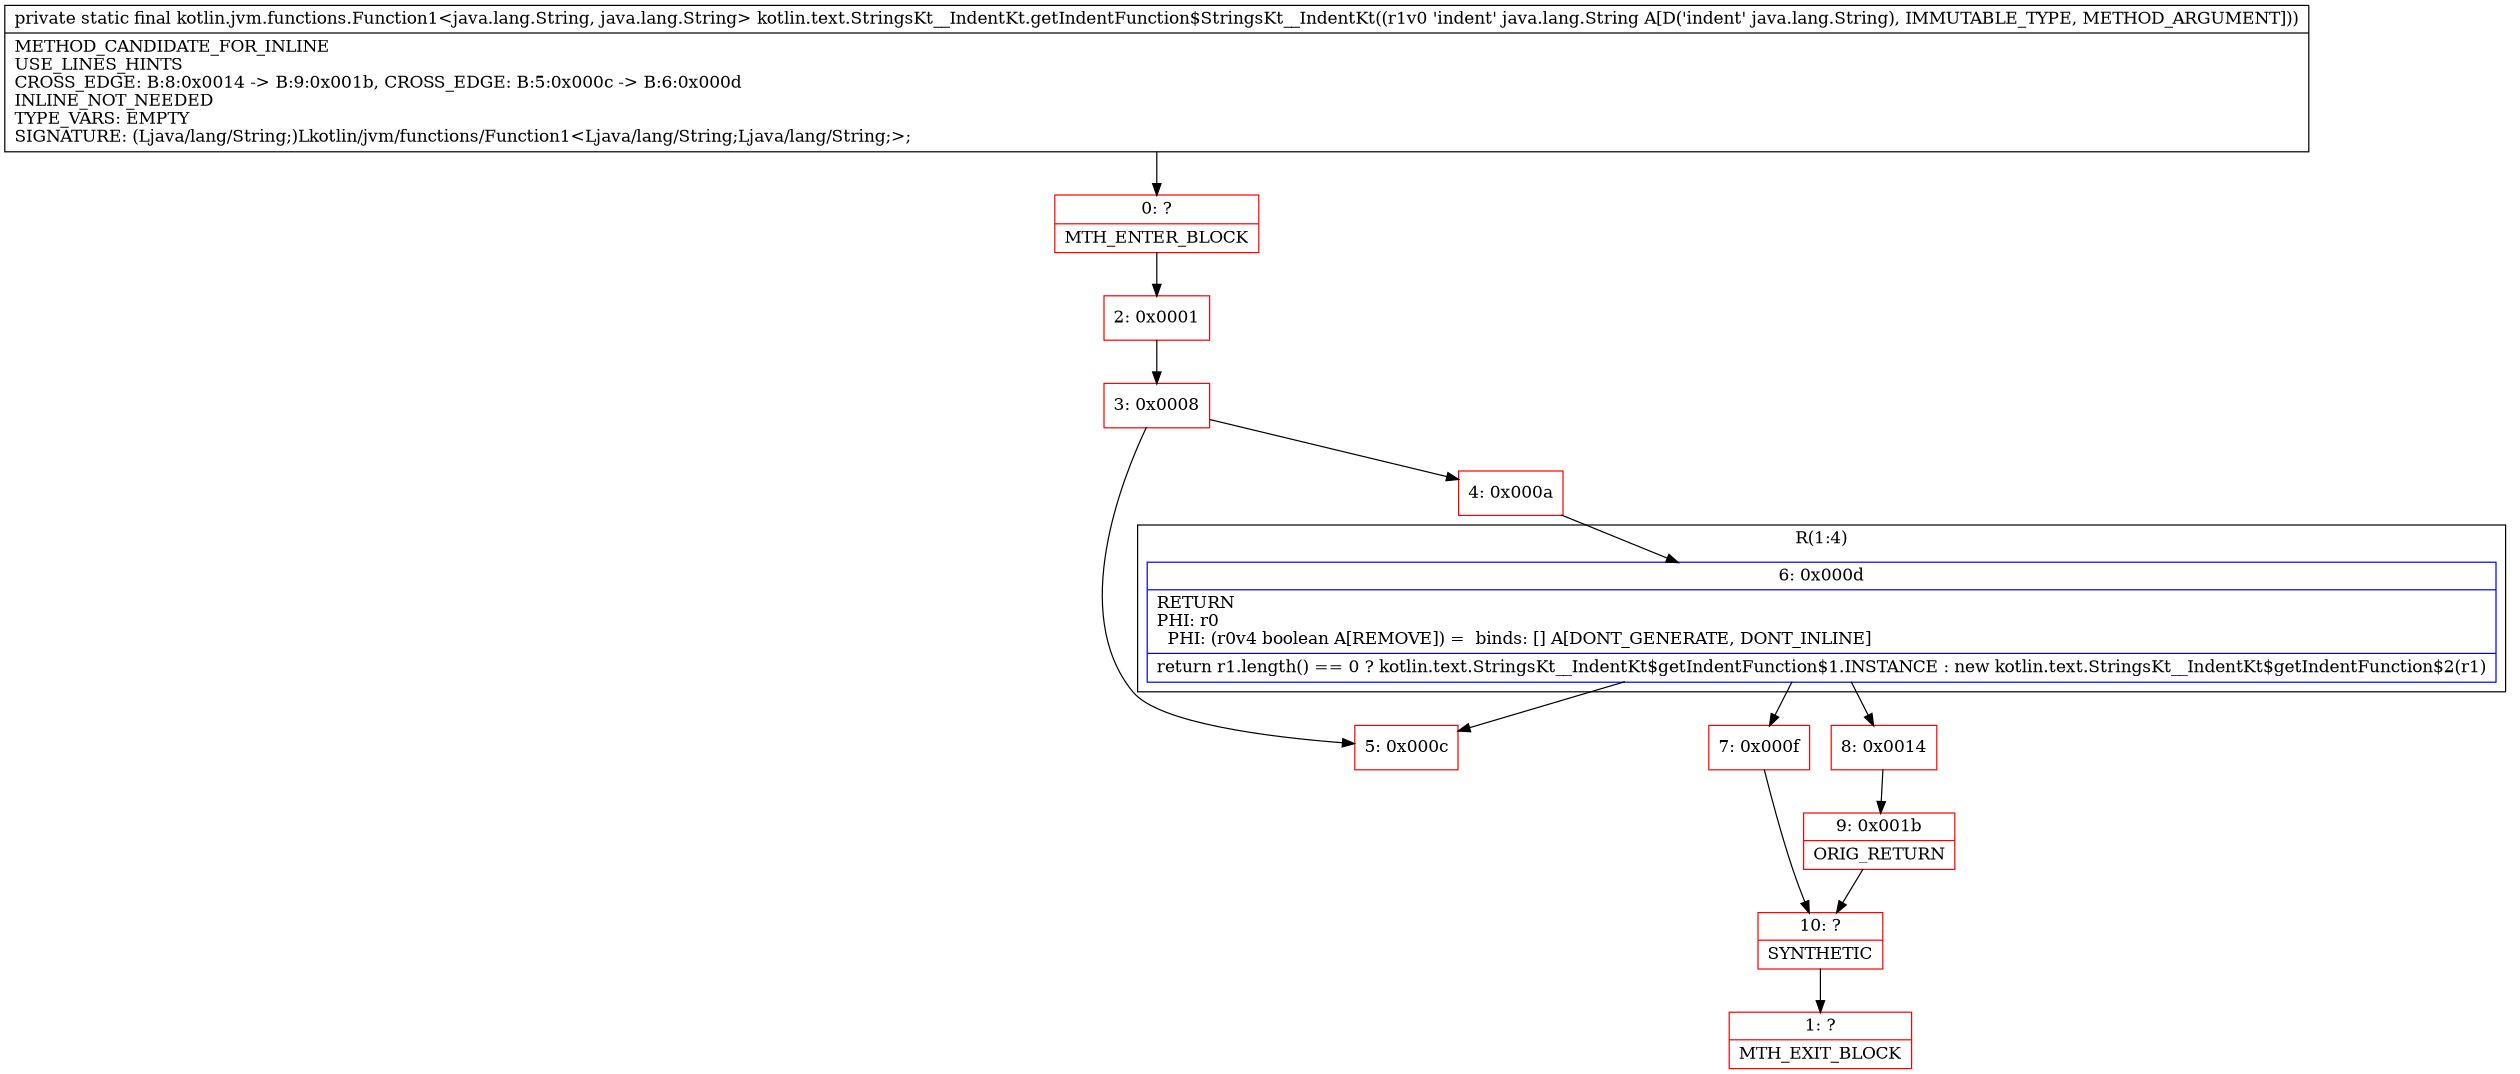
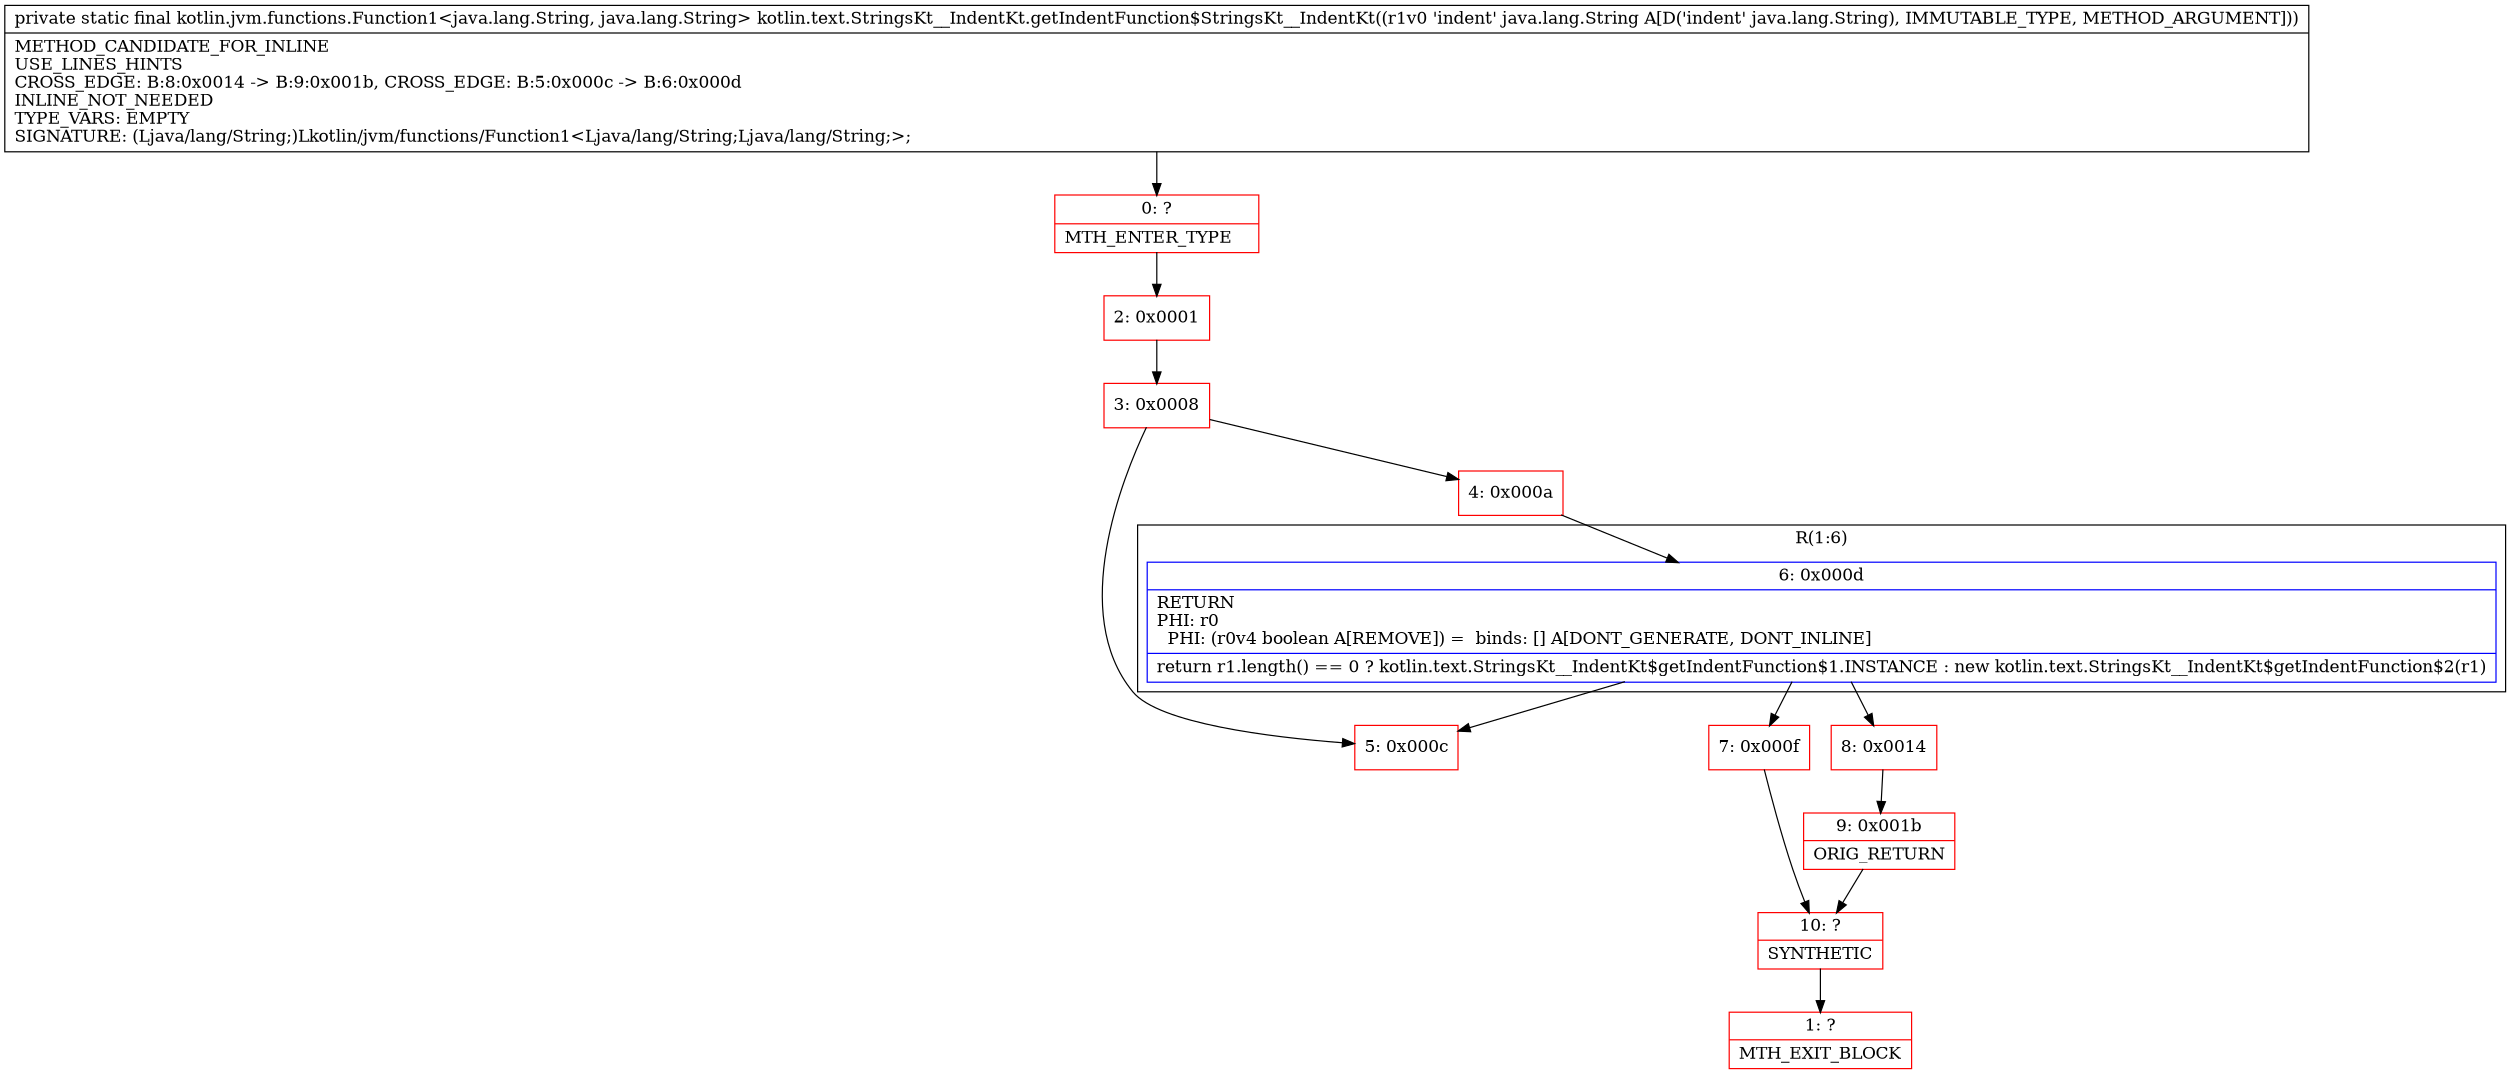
node "0: ?": text "MTH_ENTER_BLOCK" -> "MTH_ENTER_TYPE"
cluster "R(1:4)": label "R(1:4)" -> "R(1:6)"
